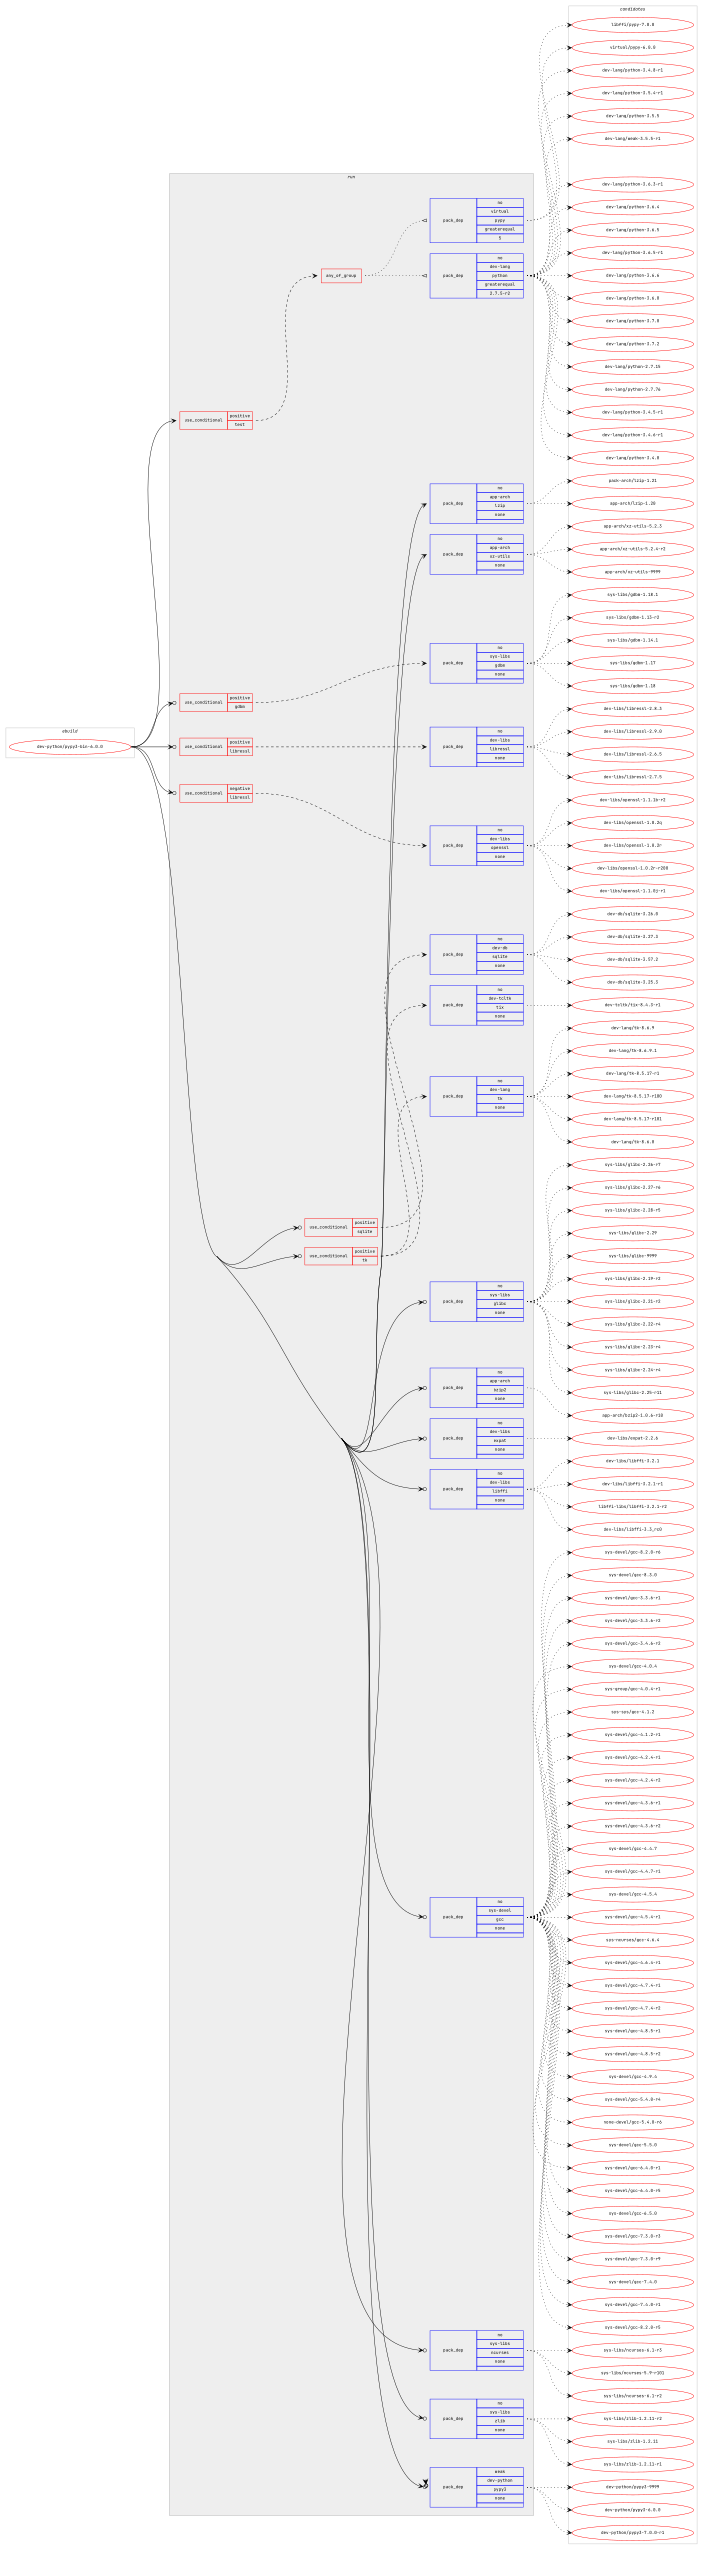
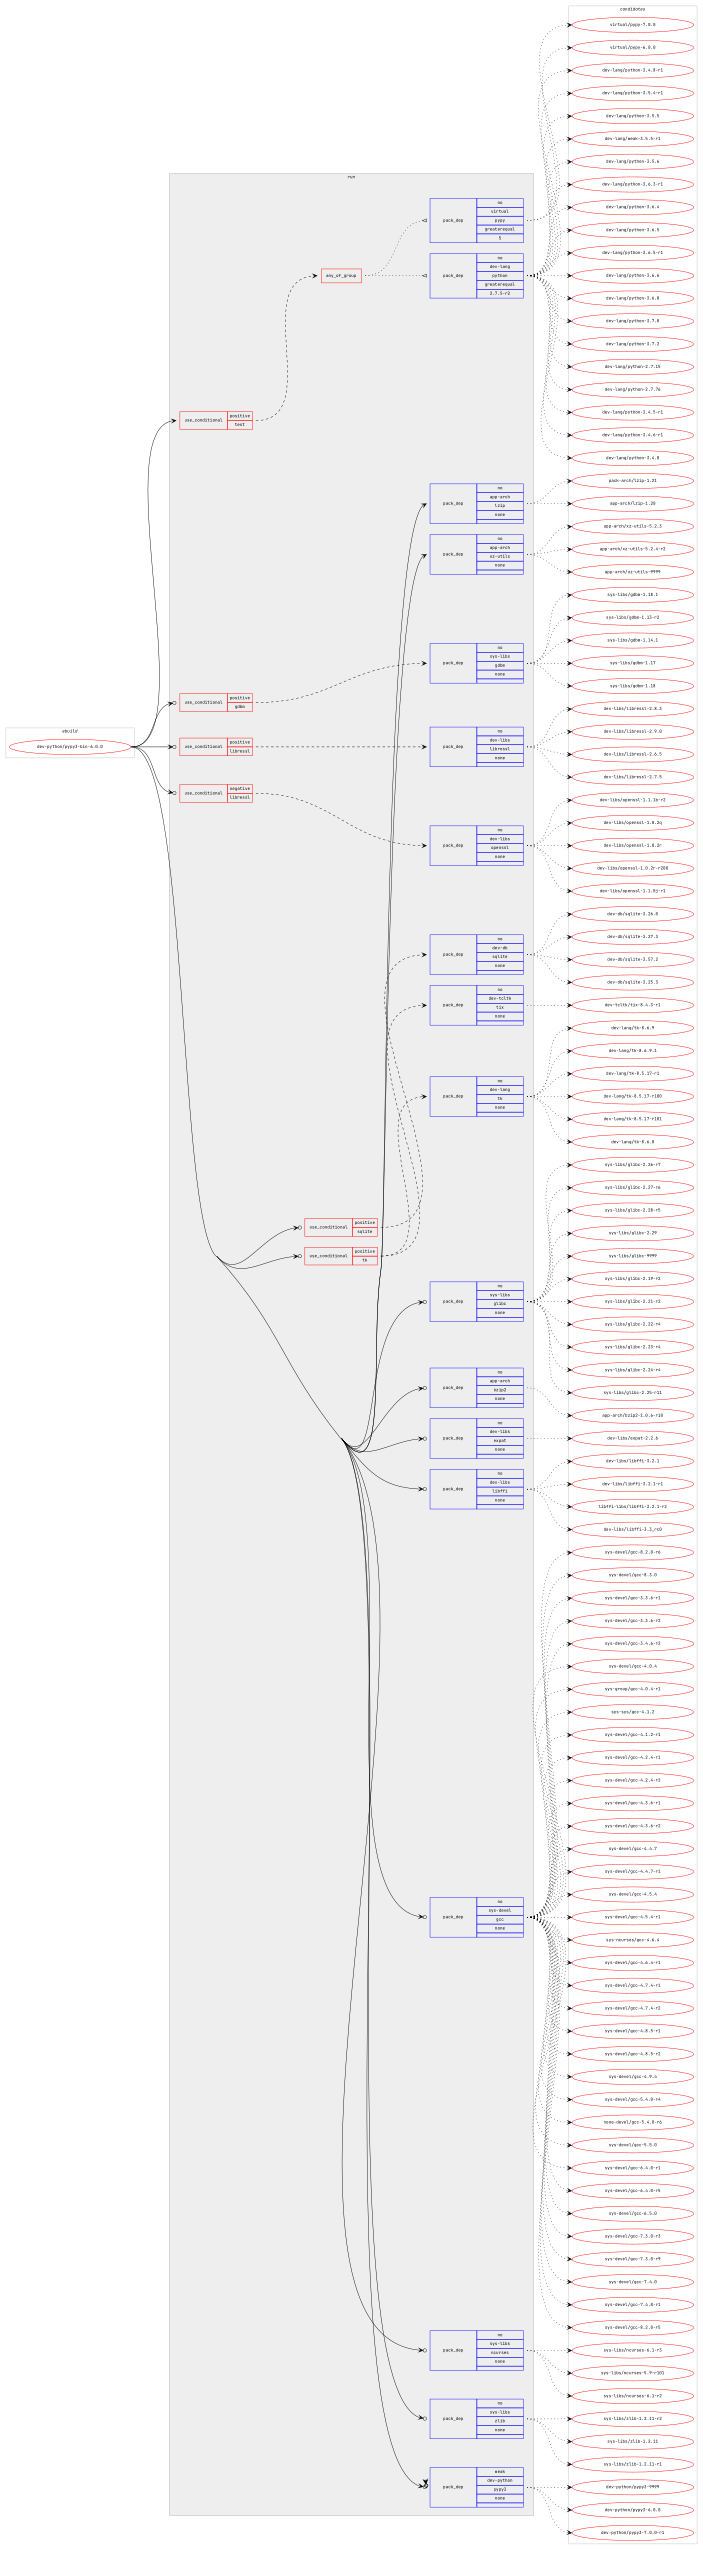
node "libffi/pypy-7.0.0": label "libffi/pypy-7.0.0" -> "virtual/pypy-7.0.0"
node "dev-lang/python-3.5.6": added
